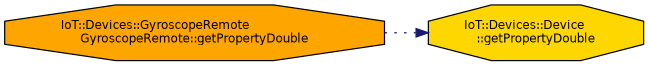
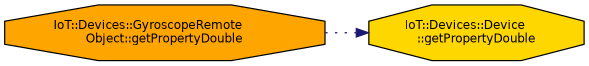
node "IoT::Devices::GyroscopeRemote GyroscopeRemote::getPropertyDouble": label "IoT::Devices::GyroscopeRemote GyroscopeRemote::getPropertyDouble" -> "IoT::Devices::GyroscopeRemote Object::getPropertyDouble"
